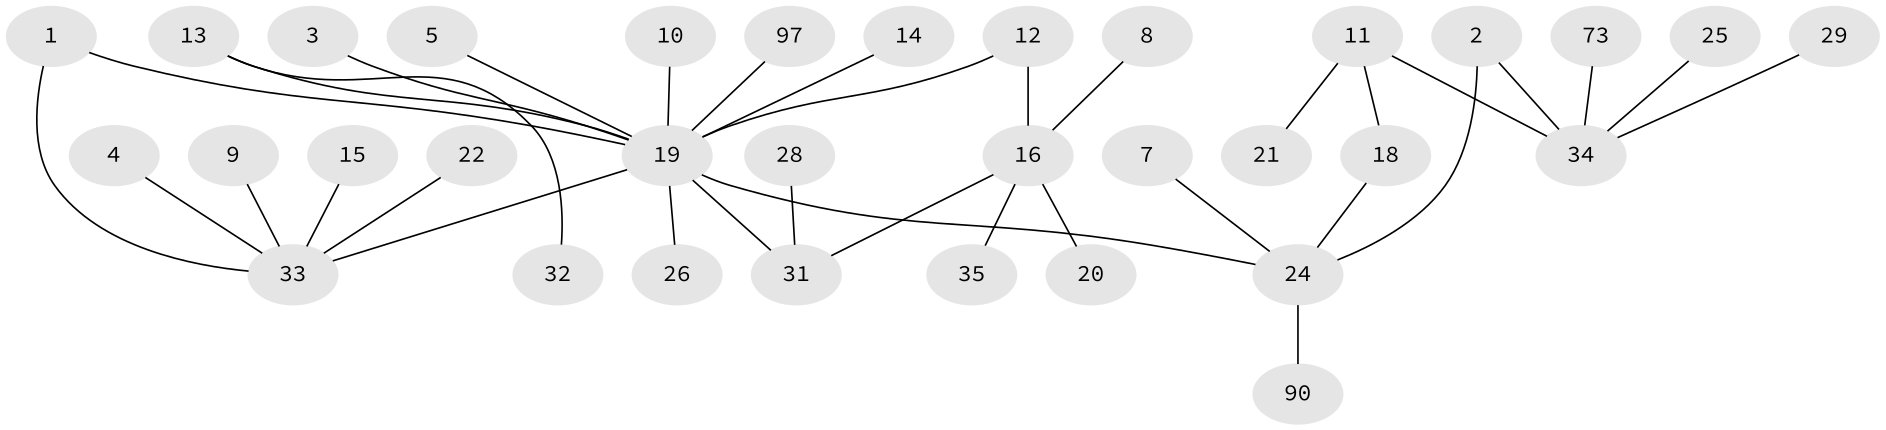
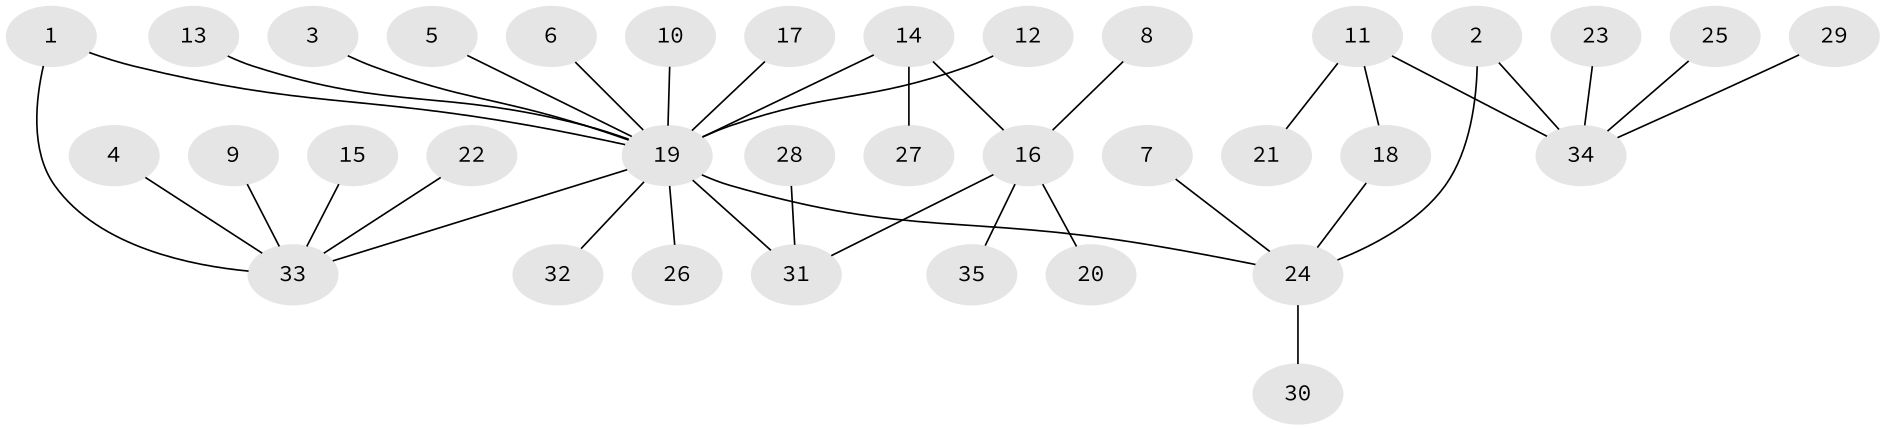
node "6": added
node "97": label "97" -> "17"
node "73": label "73" -> "23"
edge "13" -- "32": now "19" -- "32"
edge "12" -- "16": now "14" -- "16"
node "27": added
node "90": label "90" -> "30"
